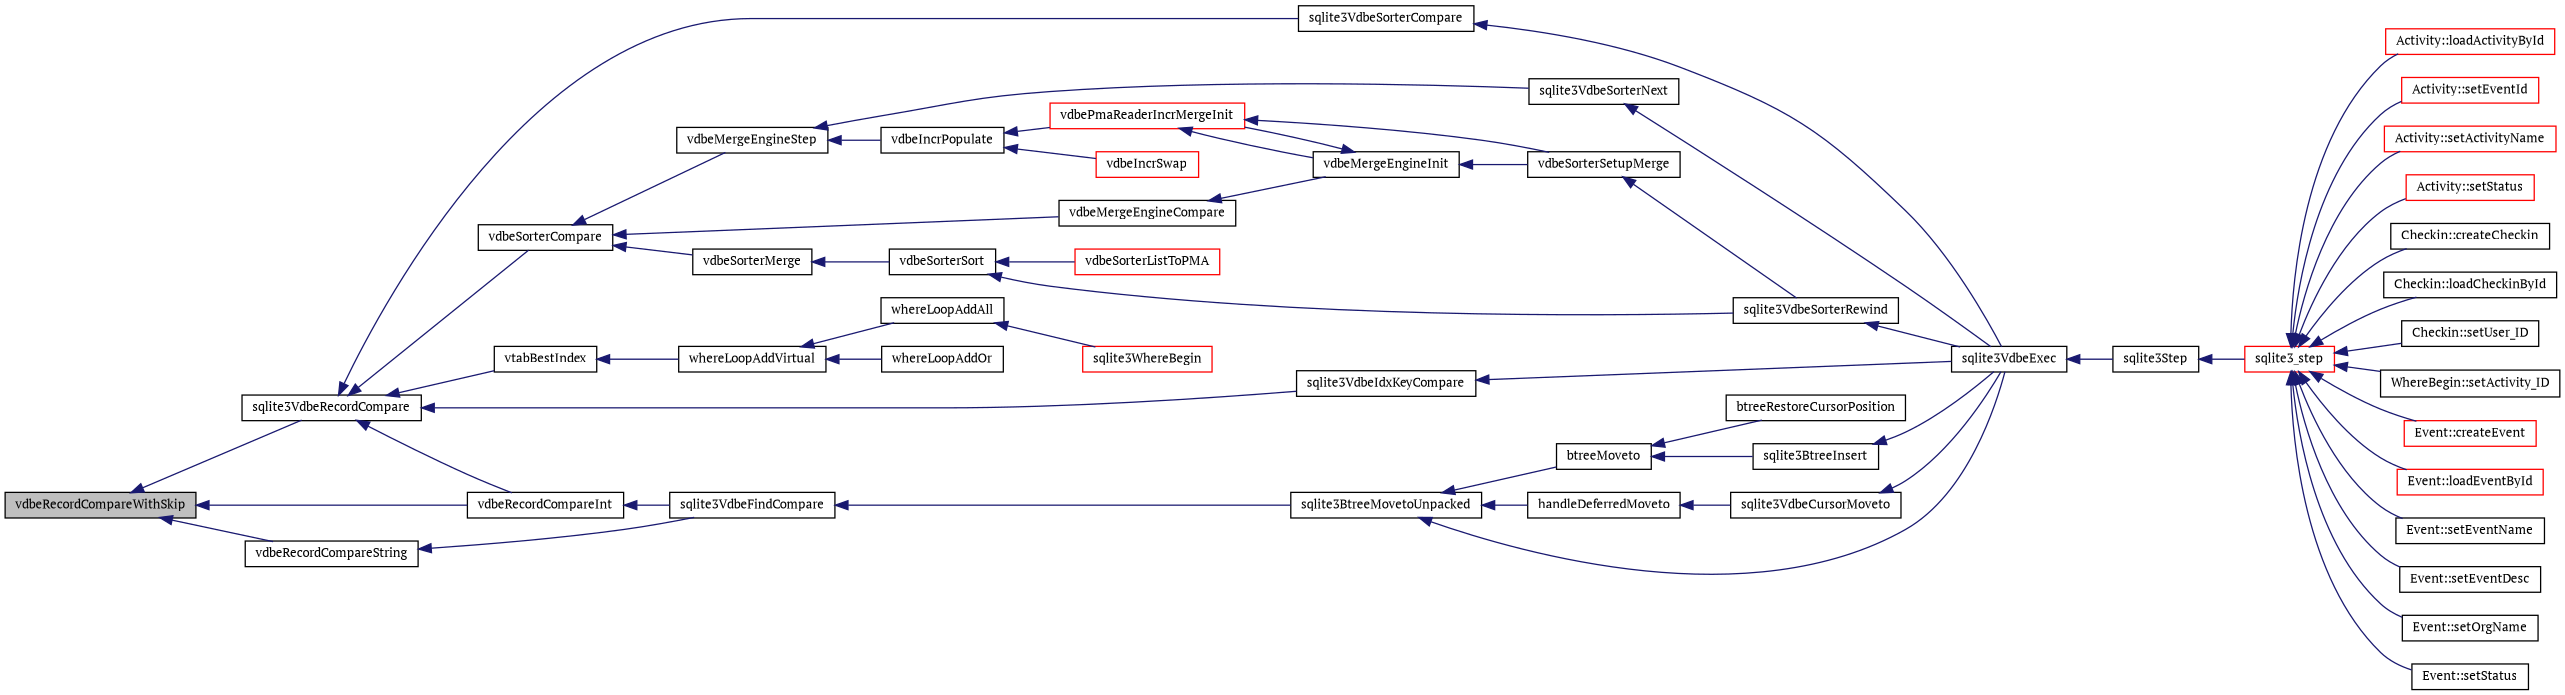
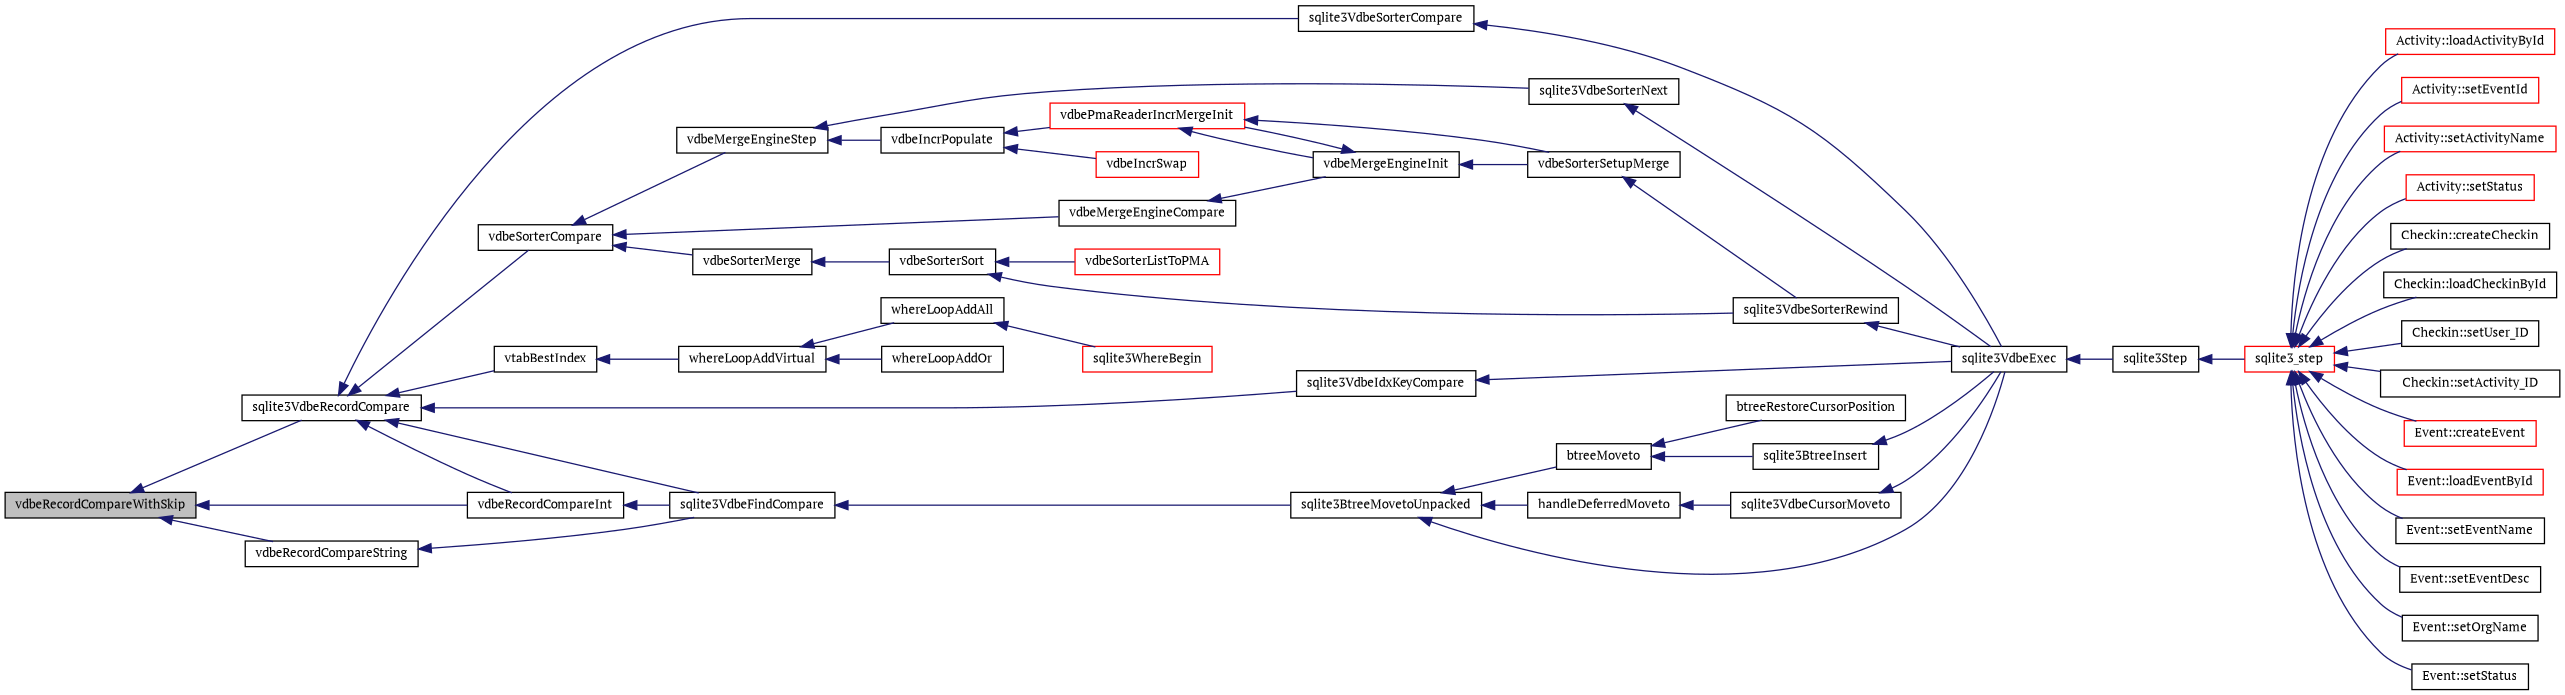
node "WhereBegin::setActivity_ID": label "WhereBegin::setActivity_ID" -> "Checkin::setActivity_ID"
edge "sqlite3VdbeFindCompare" -> "sqlite3VdbeRecordCompare": added
